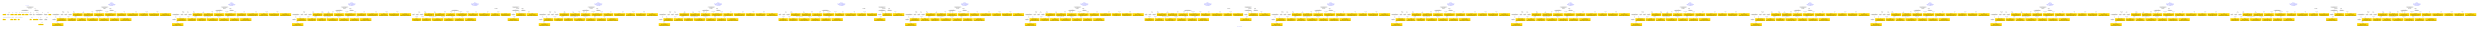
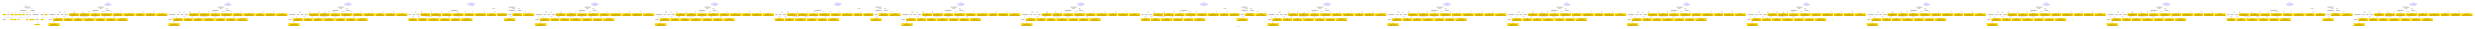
node "dimensions": removed
node "nationality": fillcolor gold -> lightgray
node "sourceURL": fillcolor lightgray -> gold
